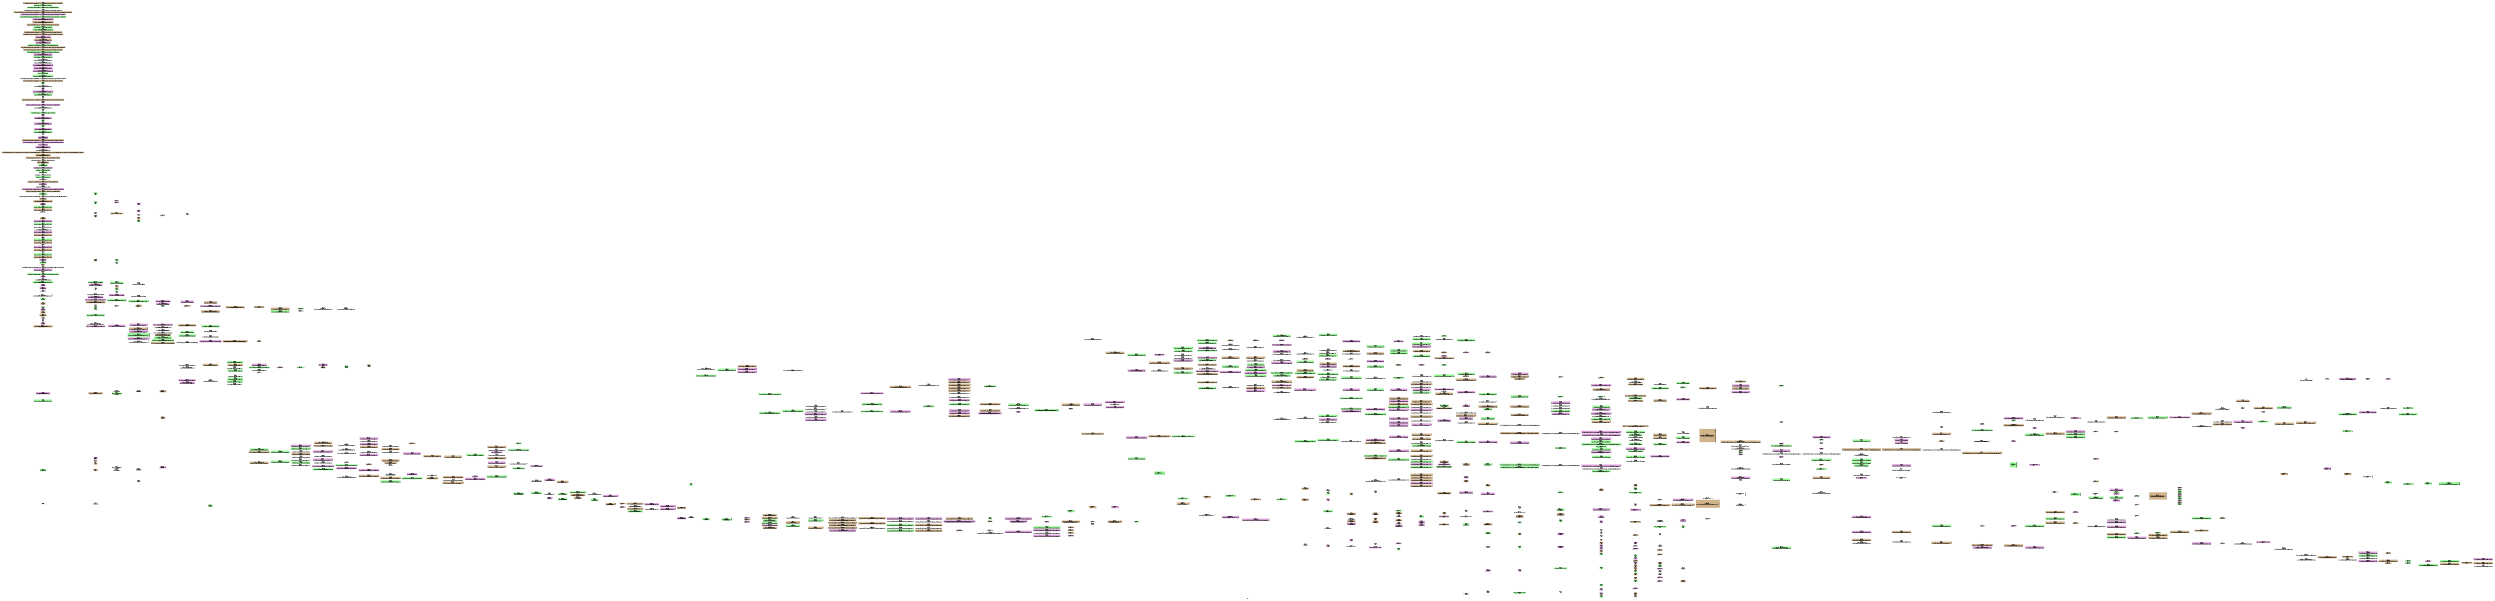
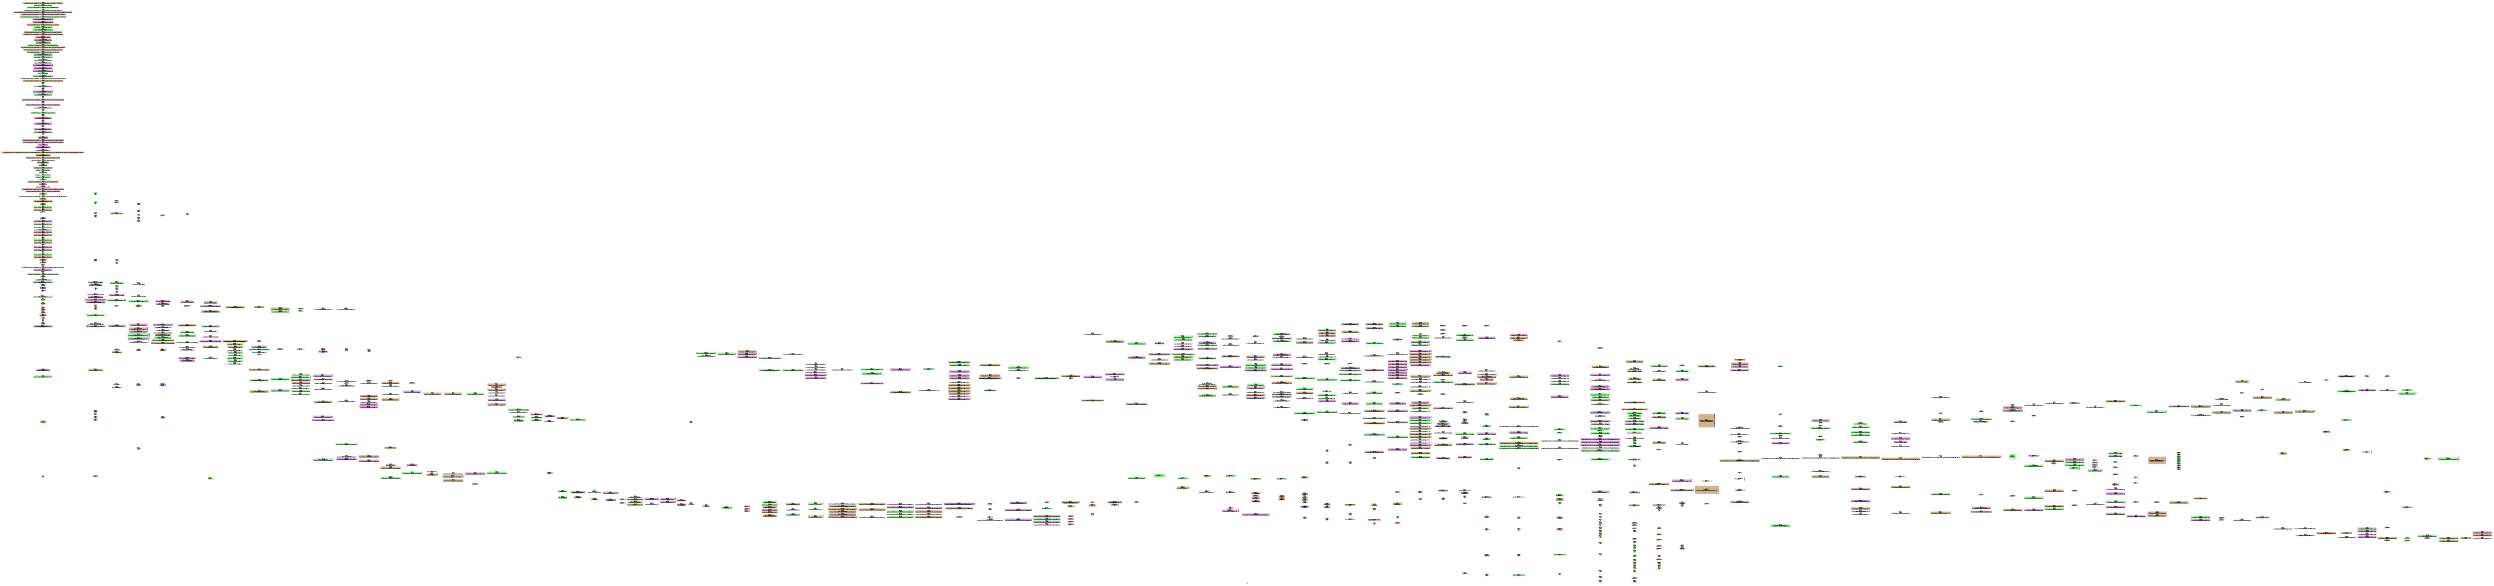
node "NodeID: 1676": added
